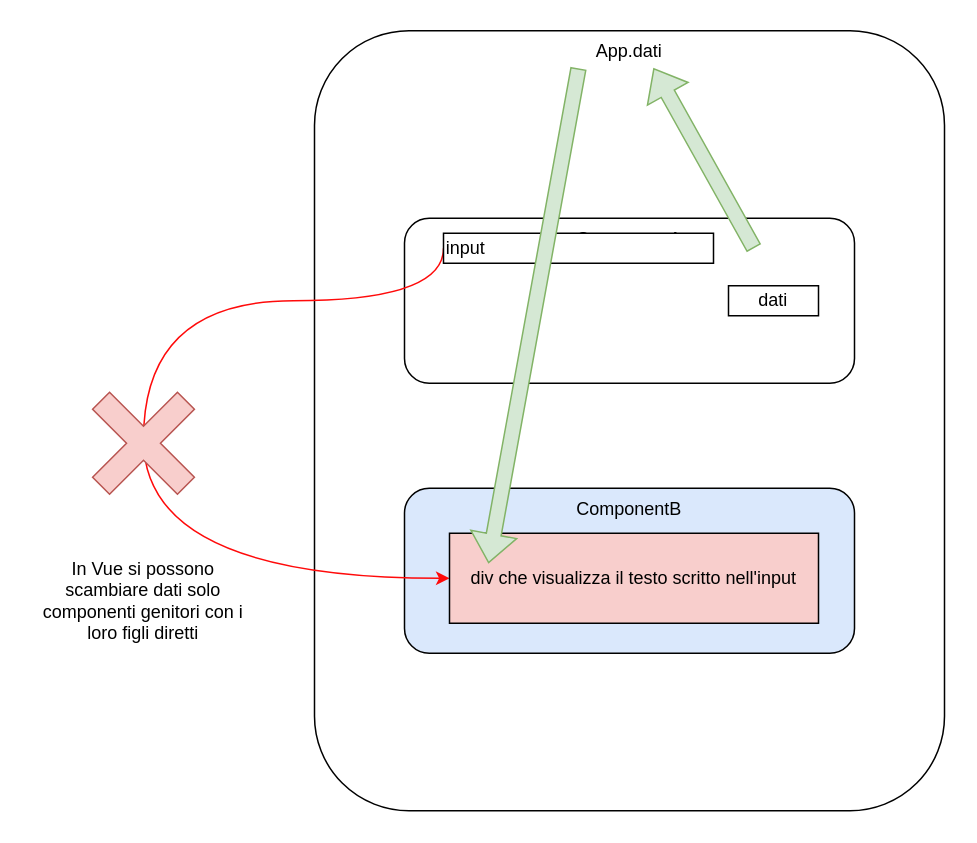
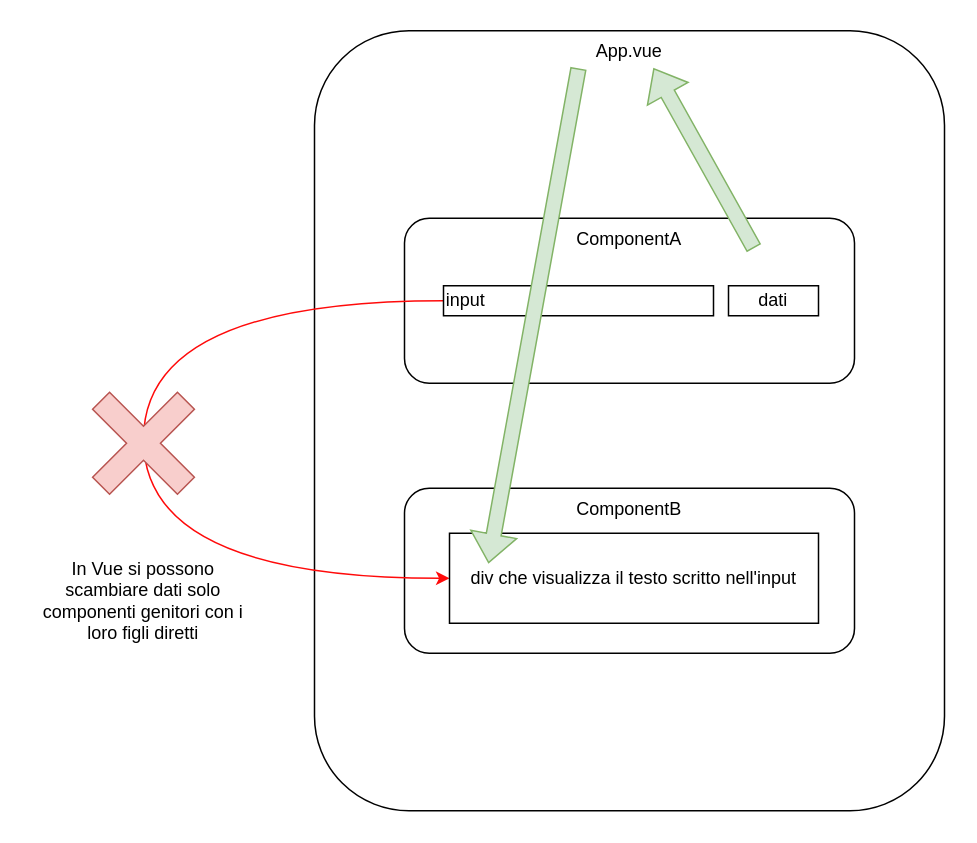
node "App.dati": label "App.dati" -> "App.vue"
node "input": moved (578, 248) -> (578, 301)
node "ComponentB": fillcolor #dae8fc -> #ffffff
node "div che visualizza il testo scritto nell'input": fillcolor #f8cecc -> #ffffff
